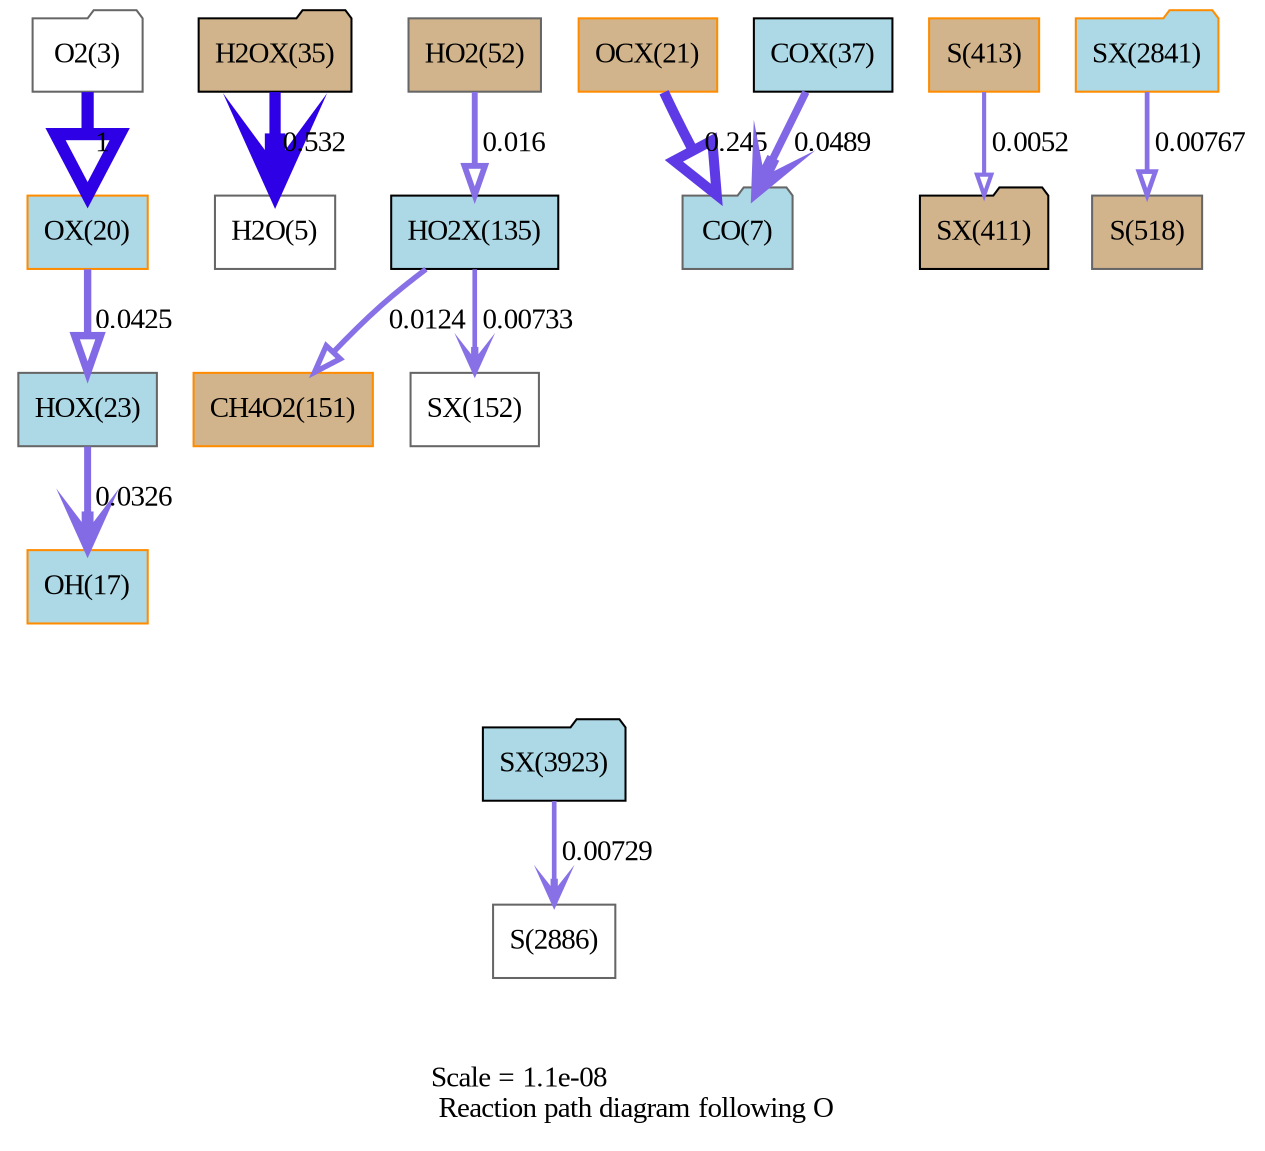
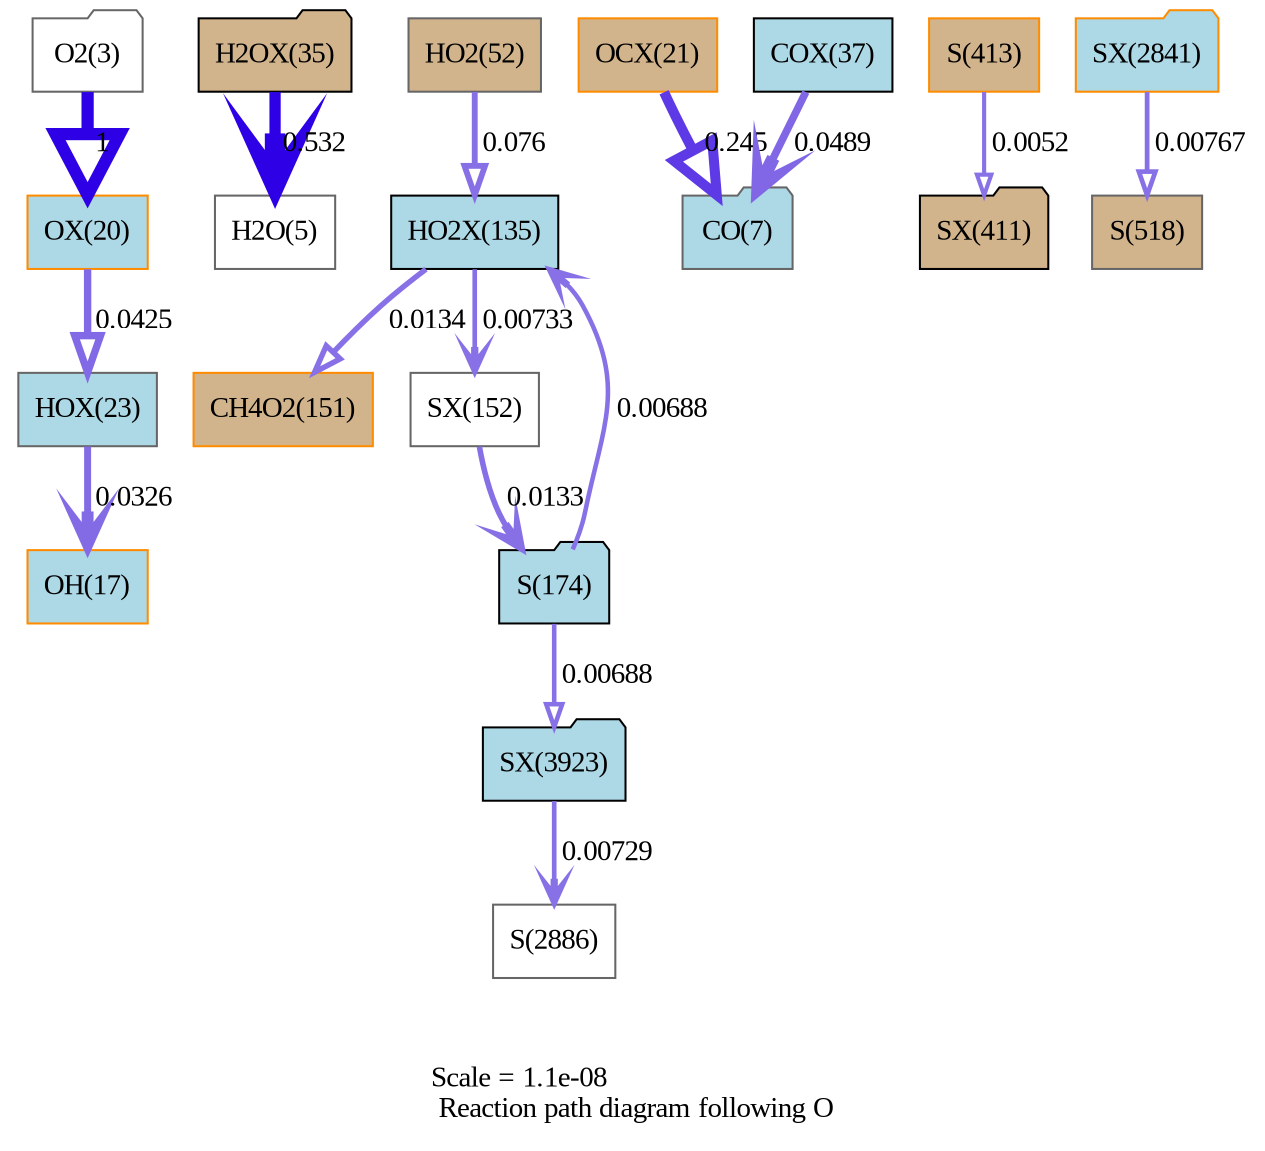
edge "HO2(52)" -> "HO2X(135)": label " 0.016" -> " 0.076"
edge "HO2X(135)" -> "CH4O2(151)": label " 0.0124" -> " 0.0134"
node "S(174)": added
